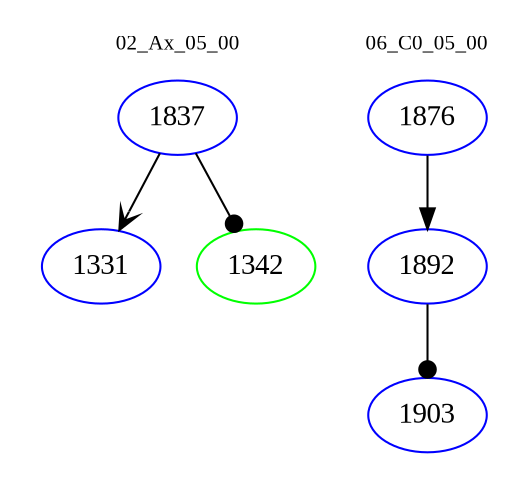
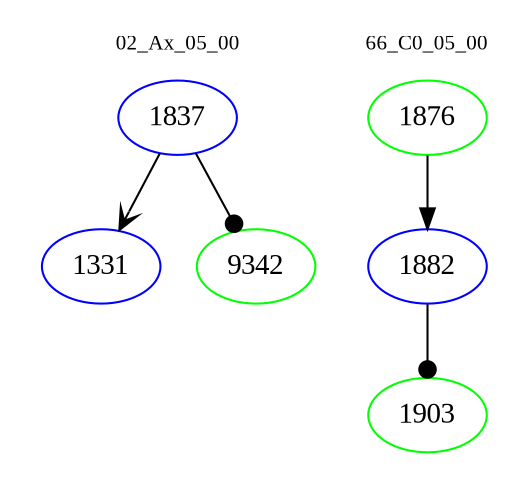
cluster "06_C0_05_00": label "06_C0_05_00" -> "66_C0_05_00"
node "1876": color blue -> green
node "1342": label "1342" -> "9342"
node "1892": label "1892" -> "1882"
node "1903": color blue -> green
